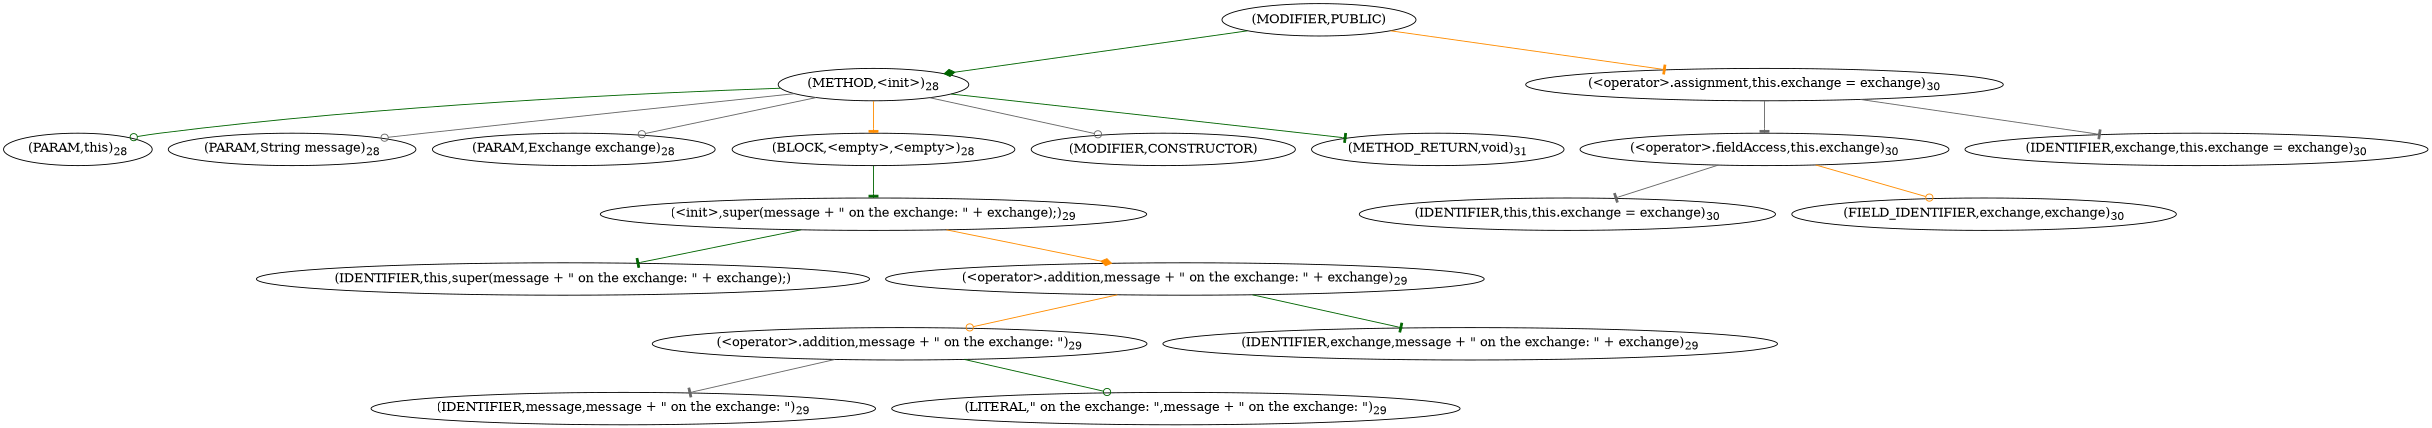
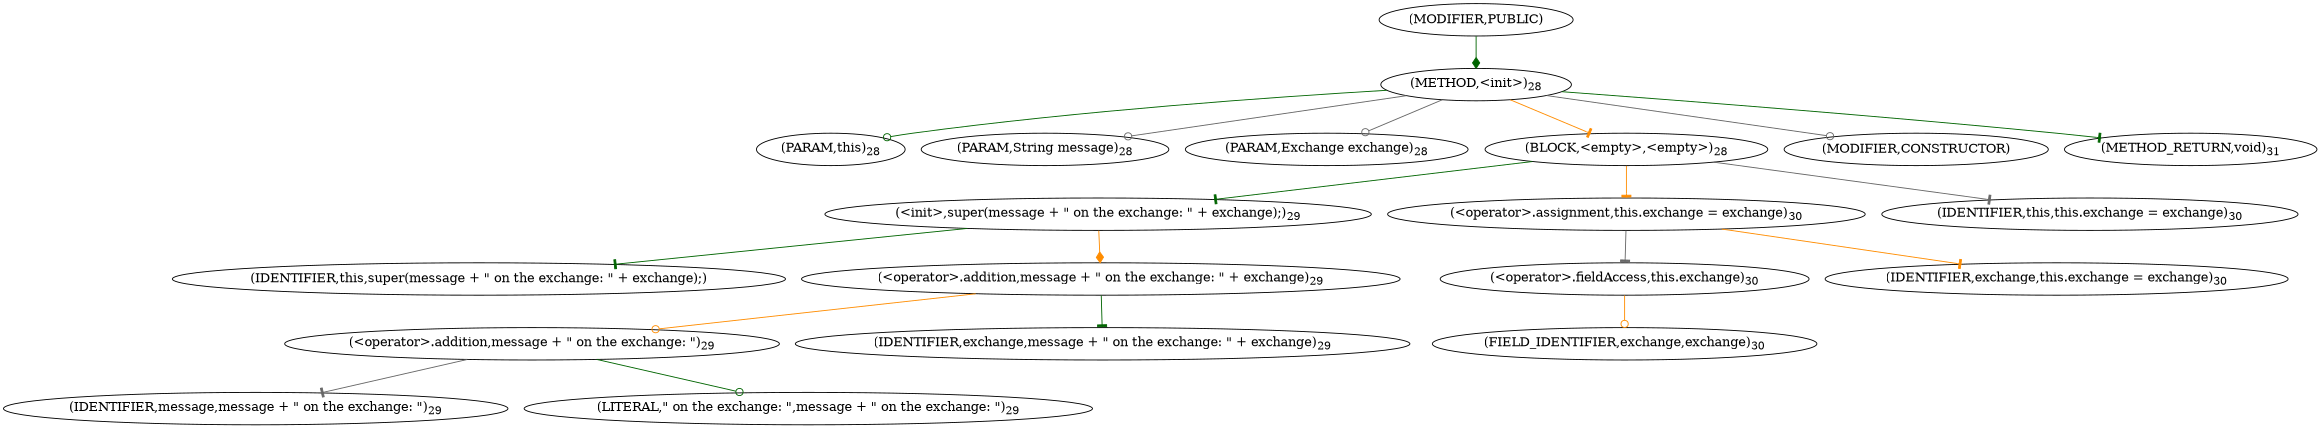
edge "(MODIFIER,PUBLIC)" -> "(<operator>.assignment,this.exchange = exchange)": now "(BLOCK,<empty>,<empty>)" -> "(<operator>.assignment,this.exchange = exchange)"
edge "(<operator>.assignment,this.exchange = exchange)" -> "(IDENTIFIER,exchange,this.exchange = exchange)": color gray40 -> darkorange
edge "(<operator>.fieldAccess,this.exchange)" -> "(IDENTIFIER,this,this.exchange = exchange)": now "(BLOCK,<empty>,<empty>)" -> "(IDENTIFIER,this,this.exchange = exchange)"
